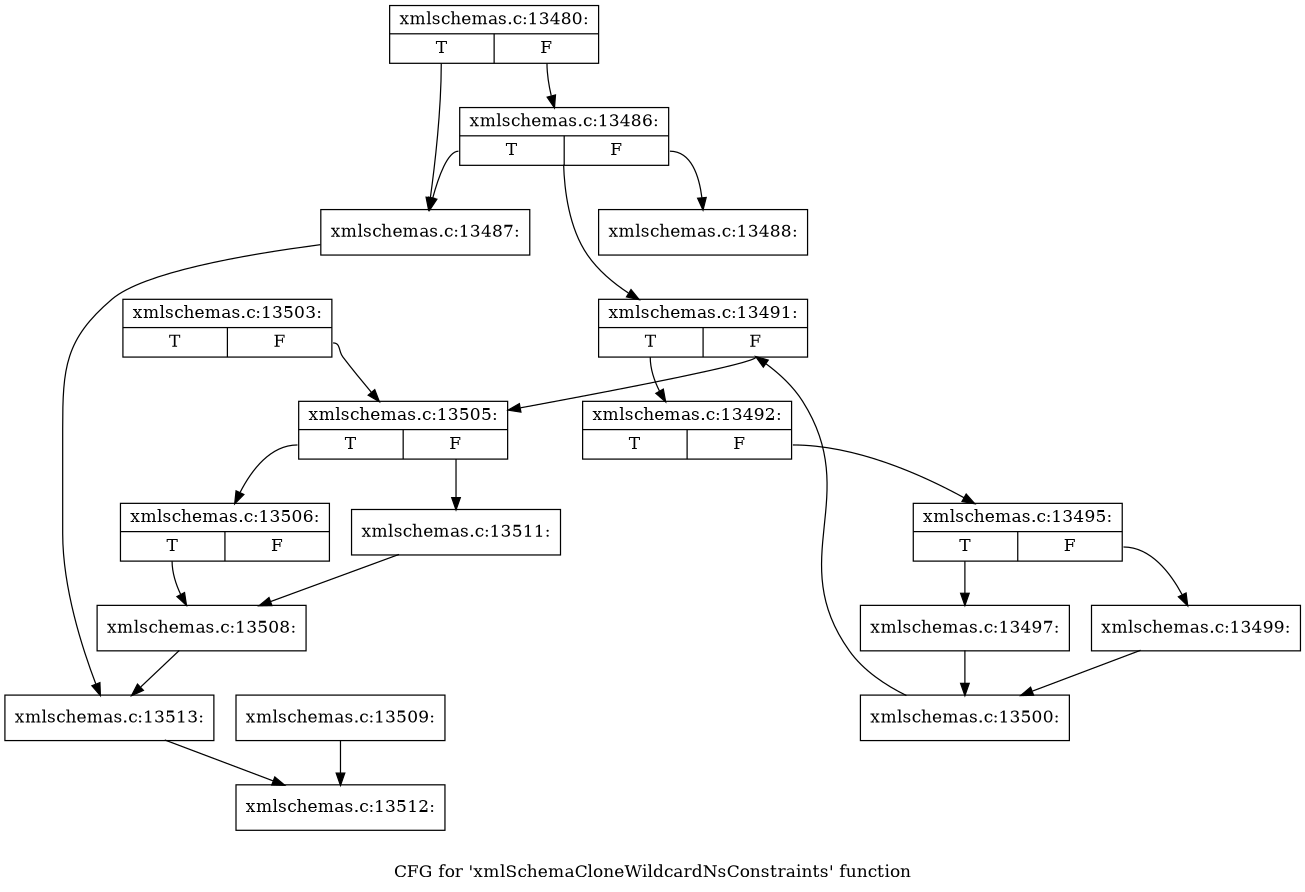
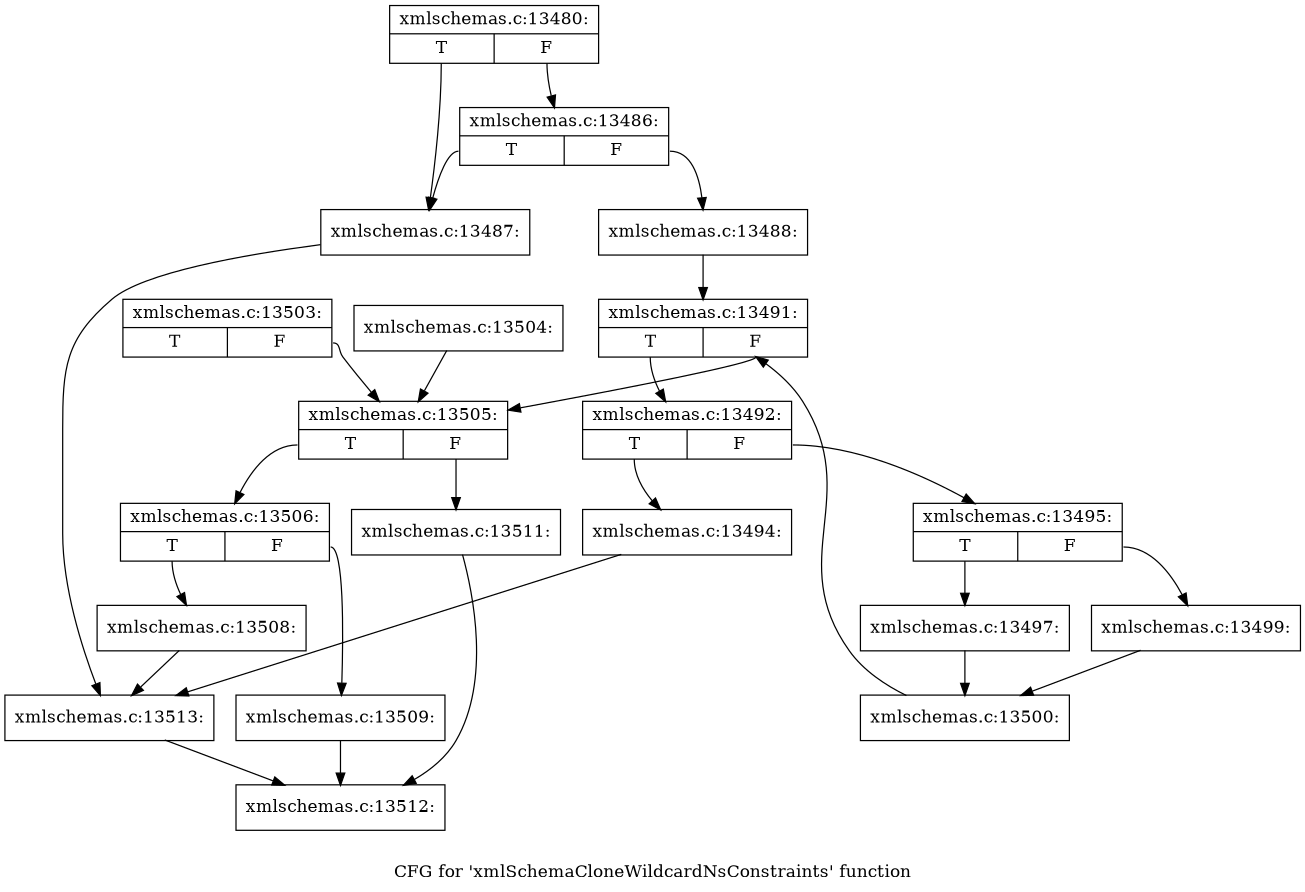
edge "xmlschemas.c:13486:" -> "xmlschemas.c:13491:": now "xmlschemas.c:13488:" -> "xmlschemas.c:13491:"
node "xmlschemas.c:13504:": added
node "xmlschemas.c:13494:": added
edge "xmlschemas.c:13511:" -> "xmlschemas.c:13508:": now "xmlschemas.c:13511:" -> "xmlschemas.c:13512:"
edge "xmlschemas.c:13506:" -> "xmlschemas.c:13509:": added
